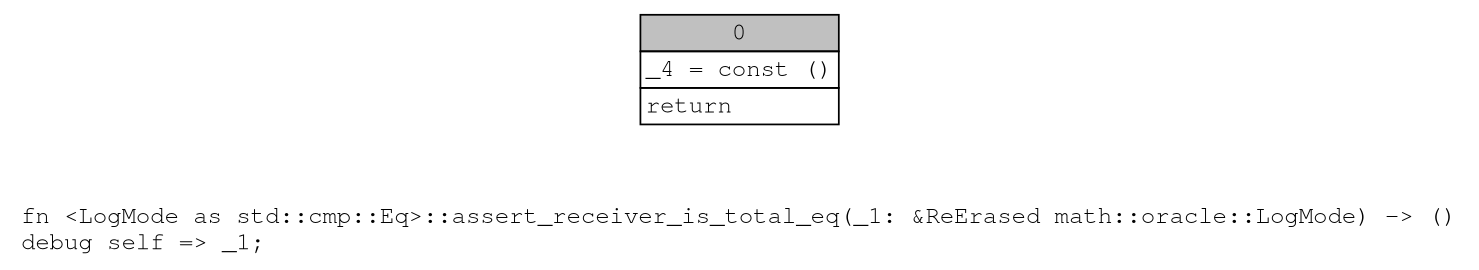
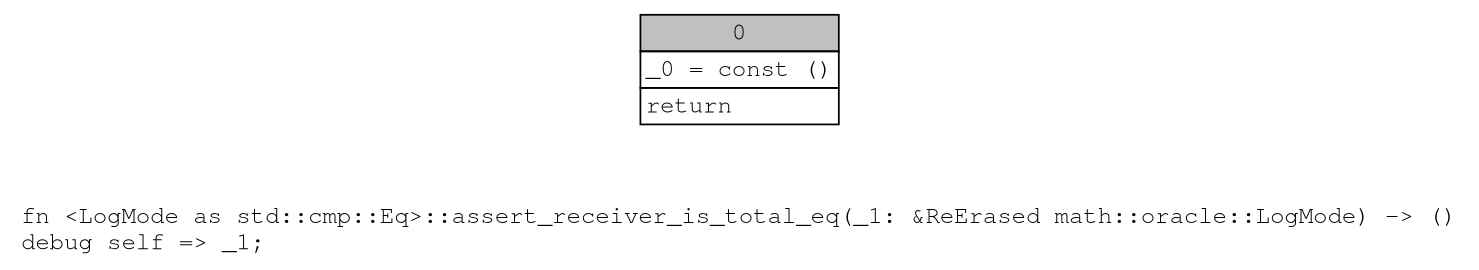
node "0": text "_4 = const ()" -> "_0 = const ()"
